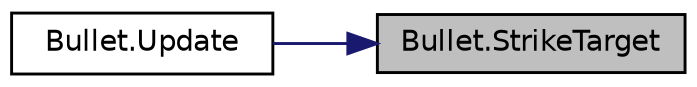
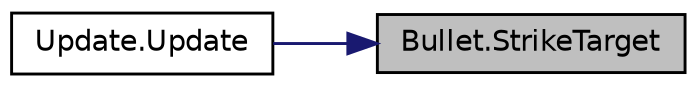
node "Bullet.Update": label "Bullet.Update" -> "Update.Update"
